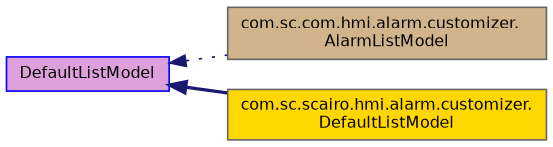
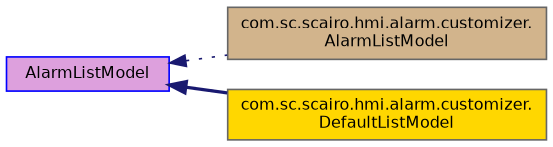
node "com.sc.com.hmi.alarm.customizer. AlarmListModel": label "com.sc.com.hmi.alarm.customizer. AlarmListModel" -> "com.sc.scairo.hmi.alarm.customizer. AlarmListModel"
node "DefaultListModel": label "DefaultListModel" -> "AlarmListModel"
